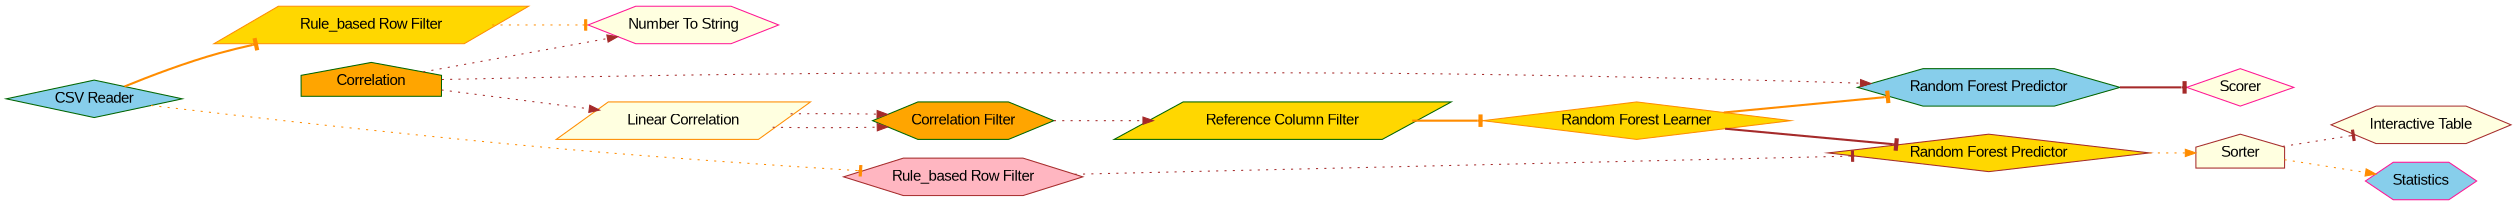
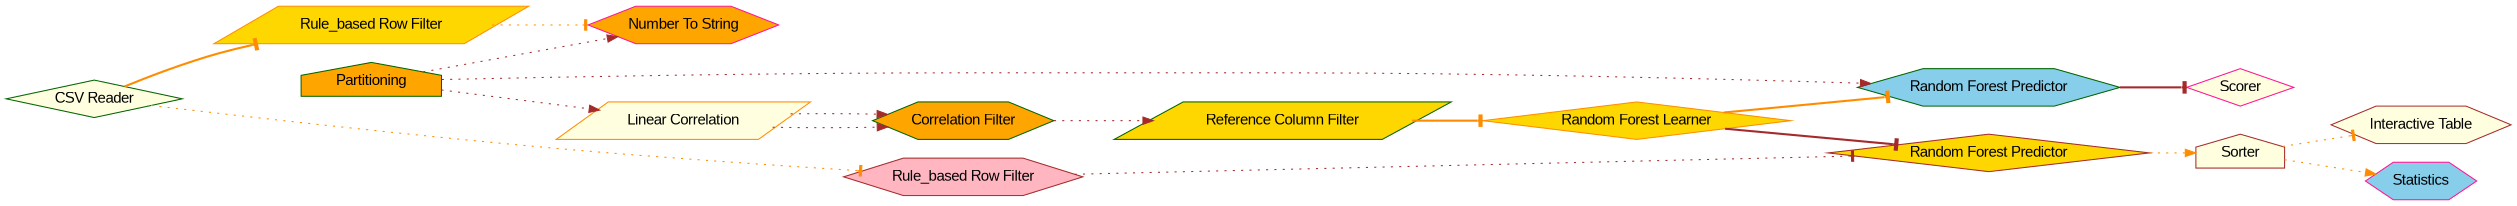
node "Number To String": fillcolor lightyellow -> orange
node "Correlation": label "Correlation" -> "Partitioning"
node "CSV Reader": fillcolor skyblue -> lightyellow
edge "Sorter" -> "Interactive Table": color brown -> darkorange
